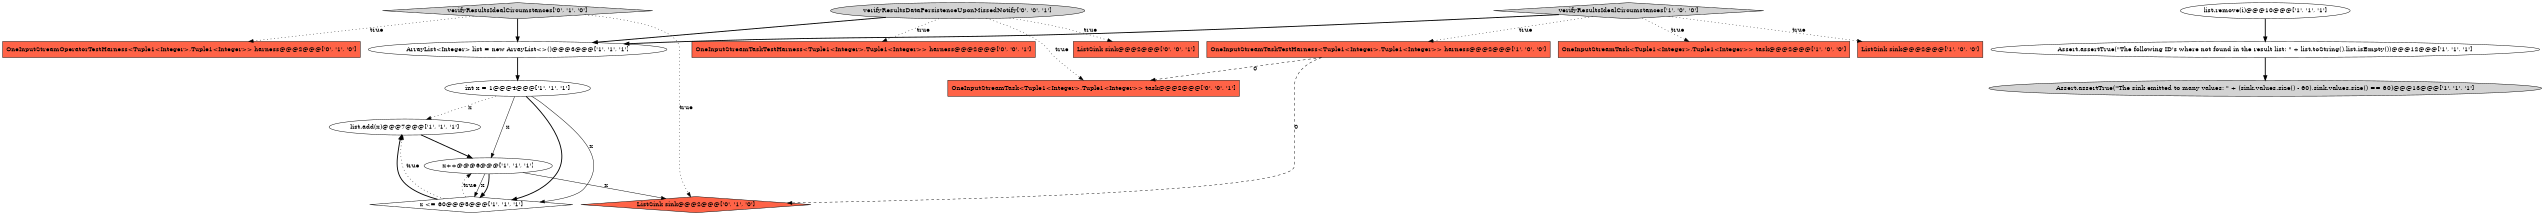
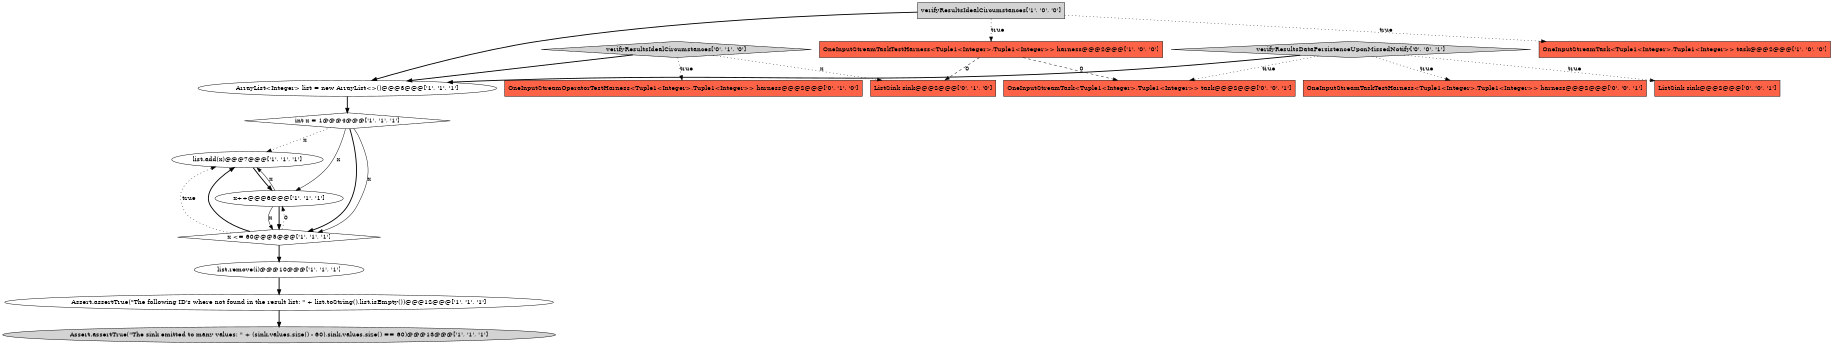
node "verifyResultsDataPersistenceUponMissedNotify['0', '0', '1']": shape ellipse -> diamond
node "verifyResultsIdealCircumstances['1', '0', '0']": shape diamond -> box
node "ListSink sink@@@2@@@['1', '0', '0']": removed
node "int x = 1@@@4@@@['1', '1', '1']": shape ellipse -> diamond
edge "verifyResultsIdealCircumstances['0', '1', '0']" -> "ListSink sink@@@2@@@['0', '1', '0']": label "true" -> "x"
edge "x <= 60@@@5@@@['1', '1', '1']" -> "x++@@@6@@@['1', '1', '1']": label "true" -> "0"
edge "x++@@@6@@@['1', '1', '1']" -> "ListSink sink@@@2@@@['0', '1', '0']": now "x++@@@6@@@['1', '1', '1']" -> "list.add(x)@@@7@@@['1', '1', '1']"
node "ListSink sink@@@2@@@['0', '1', '0']": shape diamond -> box
edge "x <= 60@@@5@@@['1', '1', '1']" -> "list.remove(i)@@@10@@@['1', '1', '1']": added
